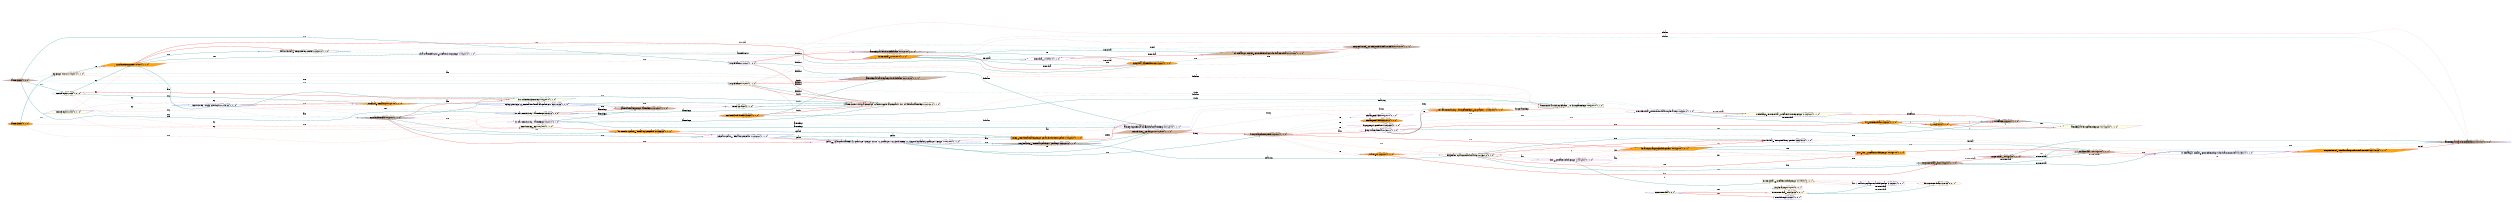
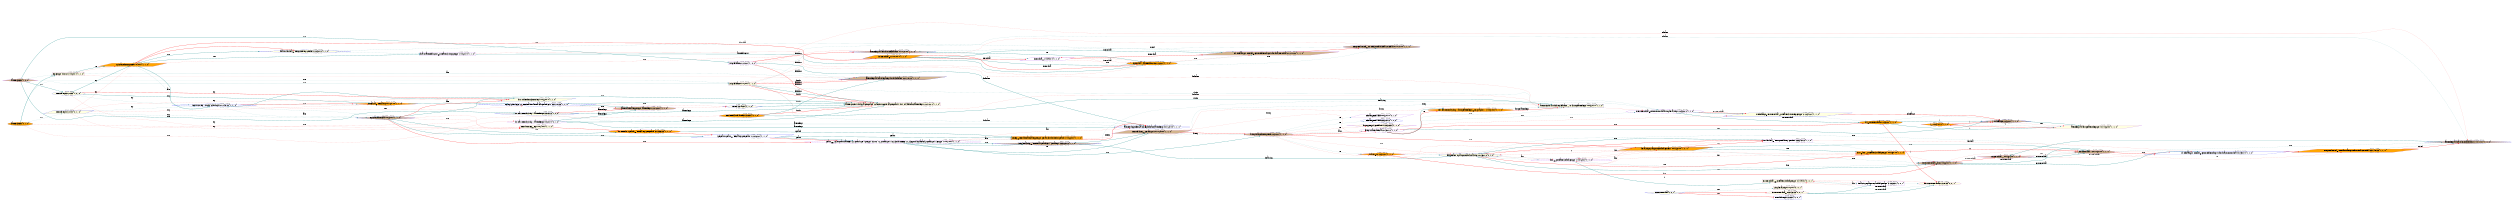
edge "int innerOrdinal = 0@@@7@@@['1', '1', '0']" -> "innerOrdinal++@@@9@@@['1', '1', '0']": color teal -> red
node "RelDataTypeField field@@@32@@@['1', '0', '0']": fillcolor orange -> white
edge "int i = newInnerOrdinal@@@55@@@['1', '1', '0']" -> "i++@@@57@@@['1', '1', '0']": now "int i = newInnerOrdinal@@@55@@@['1', '1', '0']" -> "return newInnerOrdinal@@@12@@@['0', '0', '1']"
